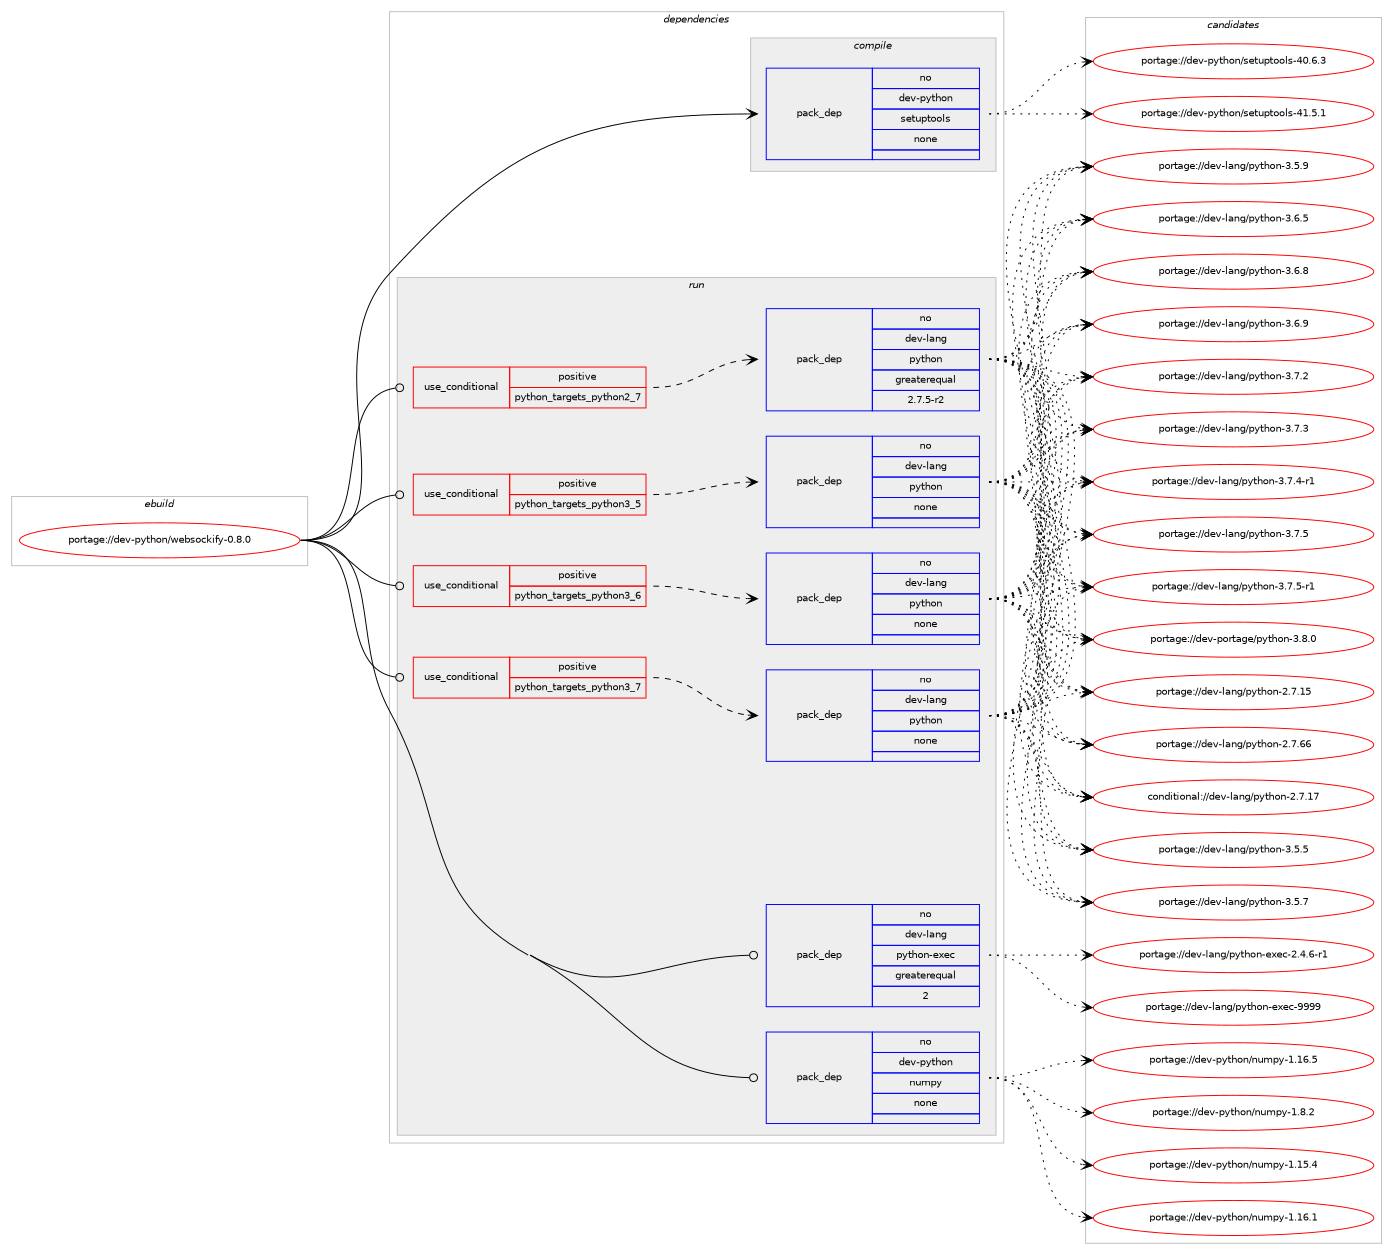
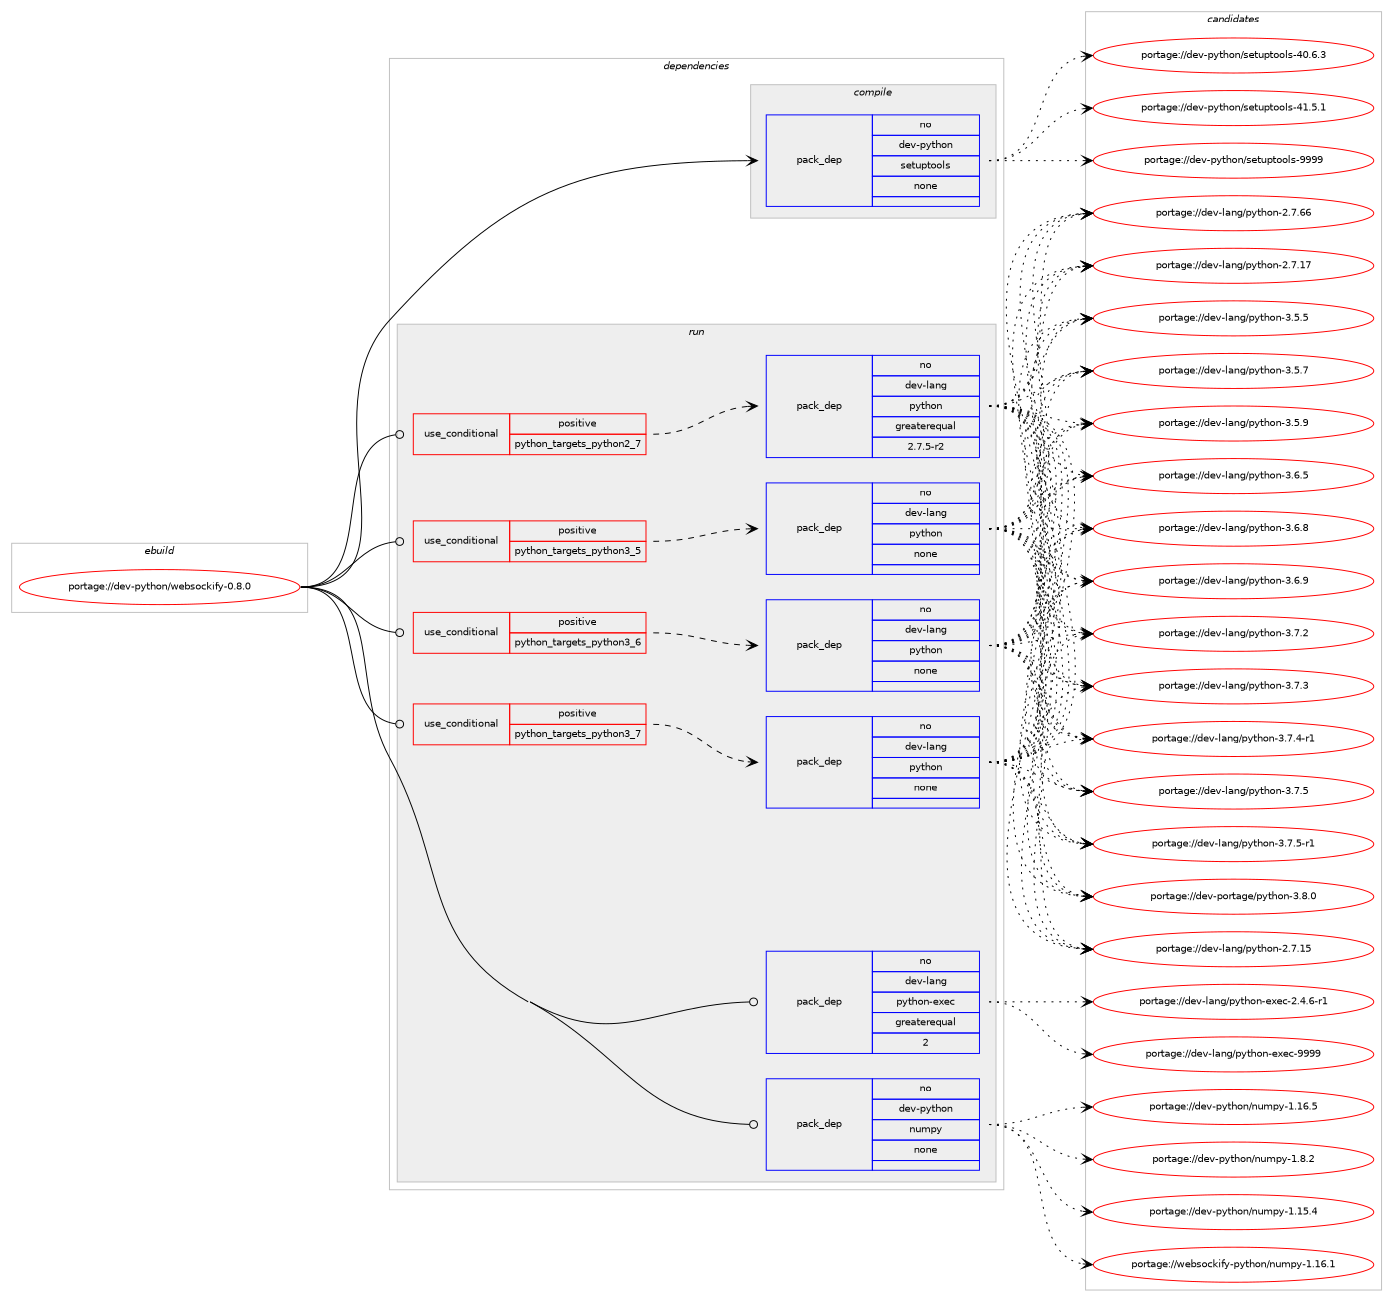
node "portage://dev-python/setuptools-9999": added
node "conditional://dev-lang/python-2.7.17": label "conditional://dev-lang/python-2.7.17" -> "portage://dev-lang/python-2.7.17"
node "portage://dev-python/numpy-1.16.1": label "portage://dev-python/numpy-1.16.1" -> "portage://websockify-python/numpy-1.16.1"
